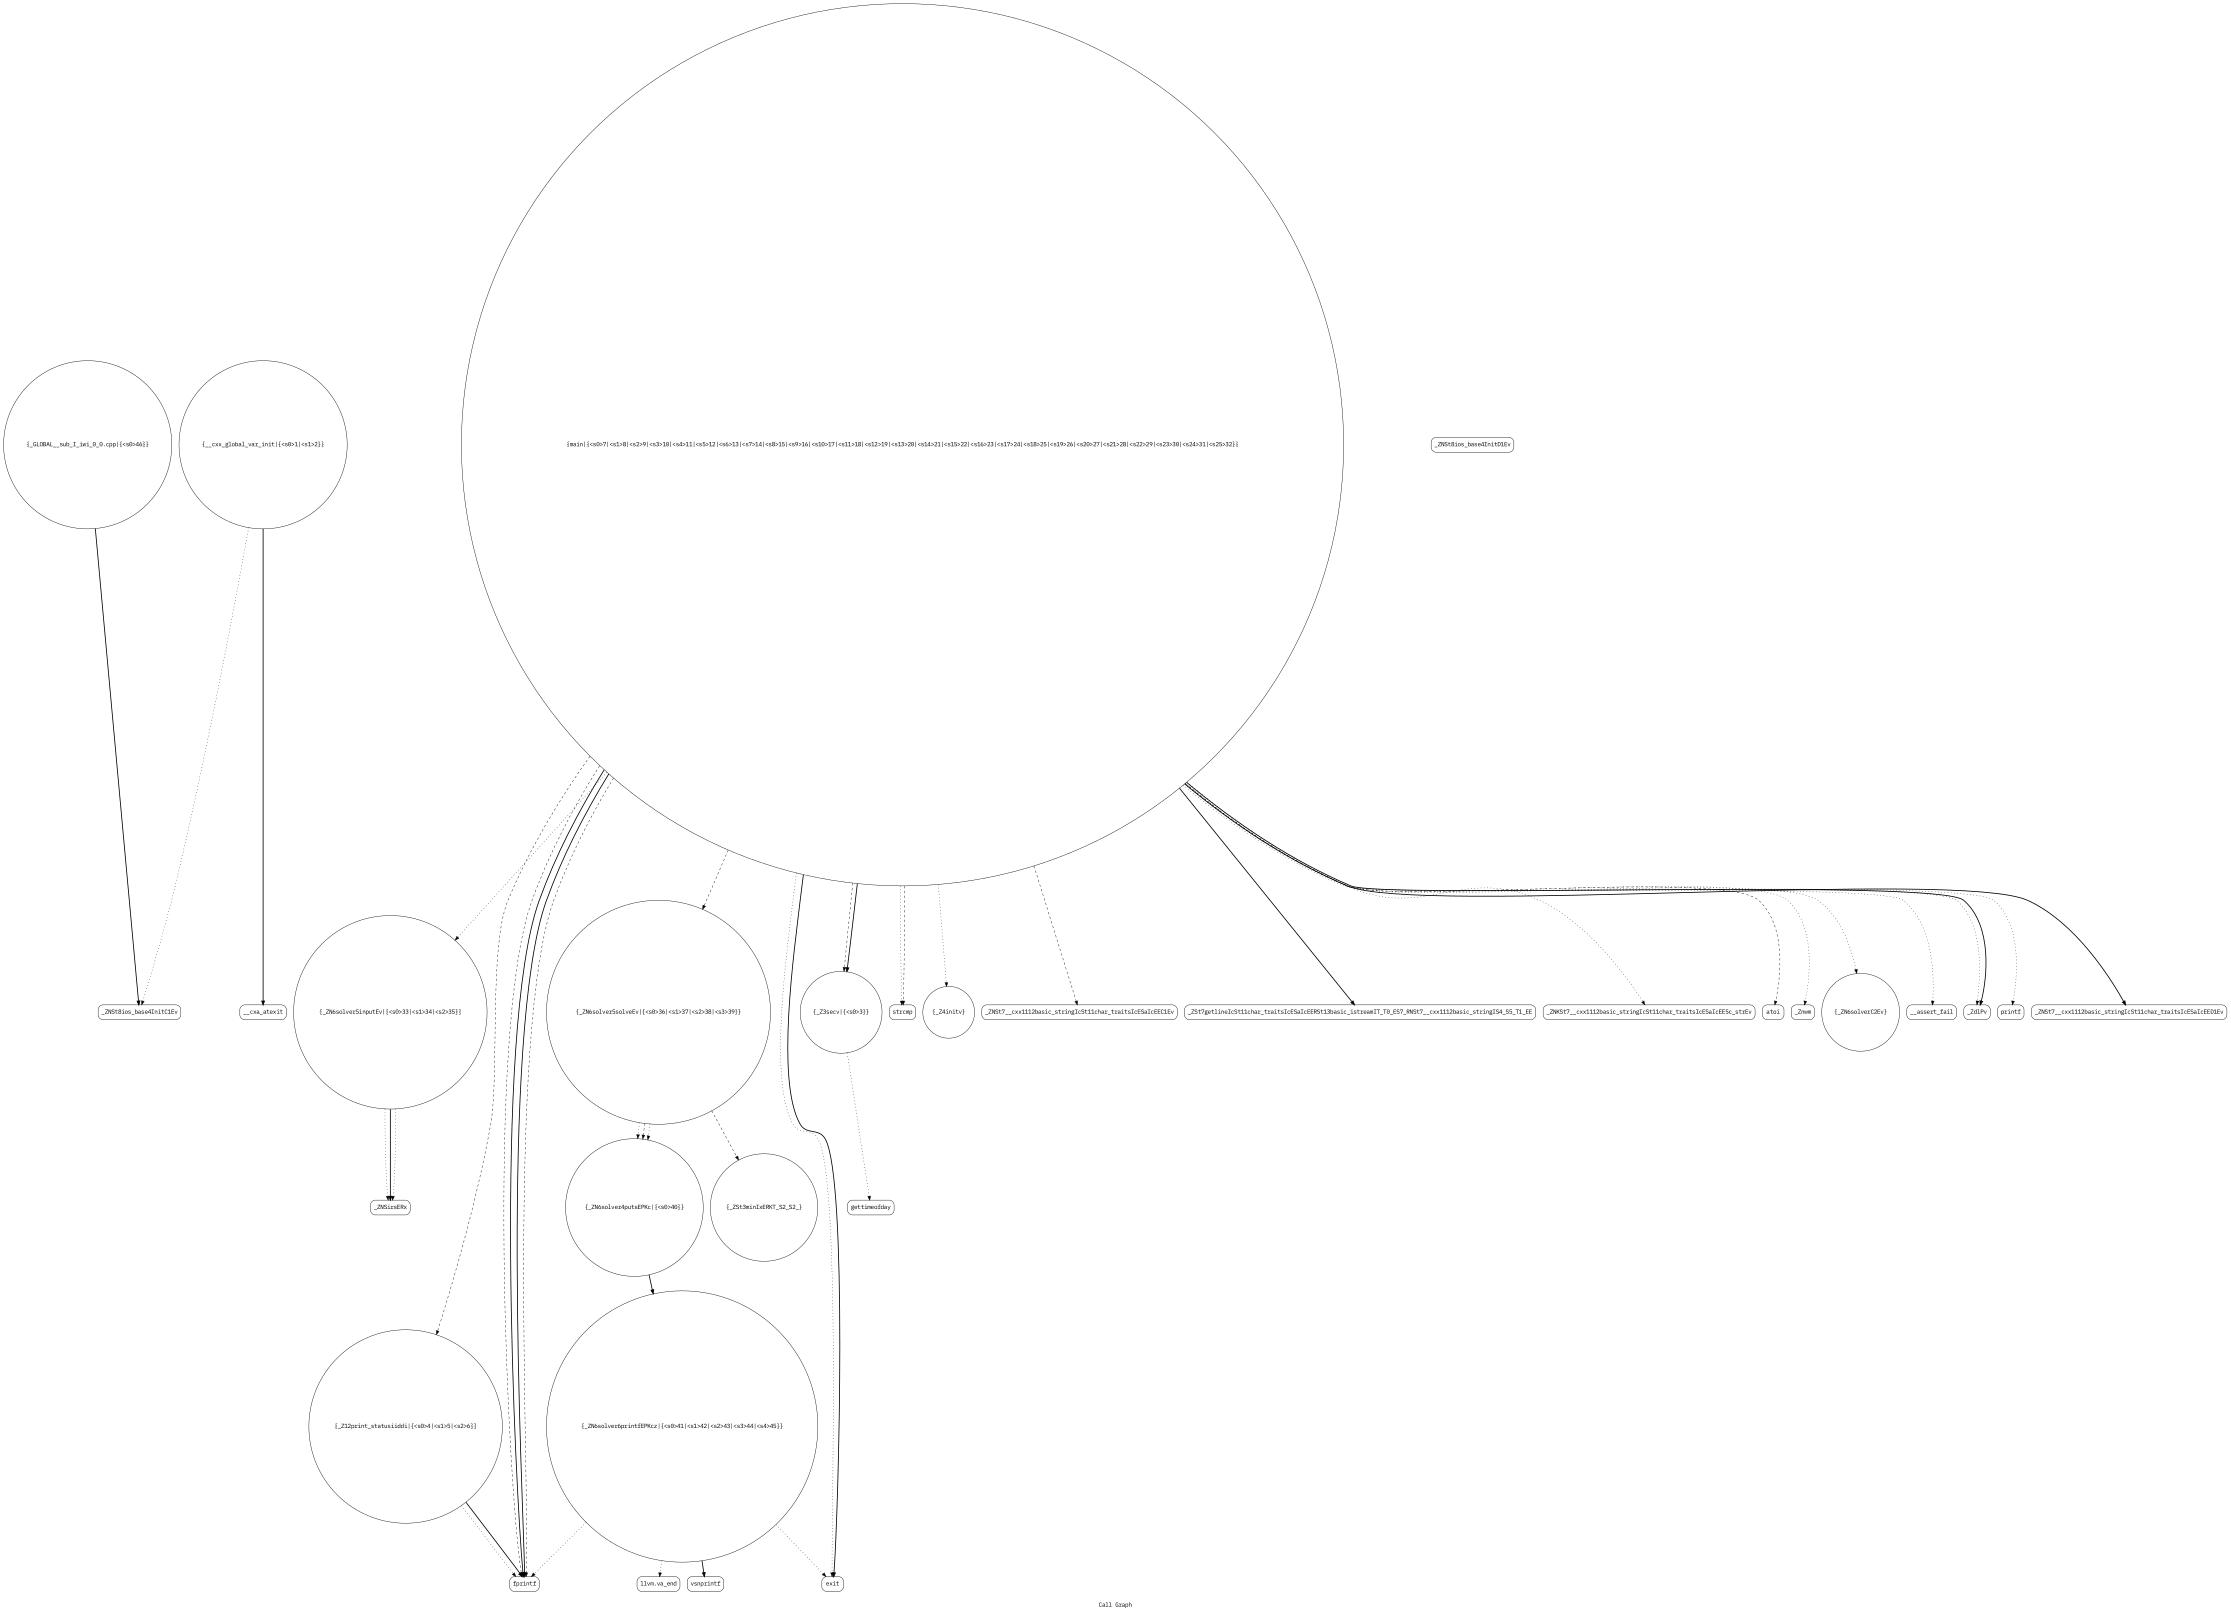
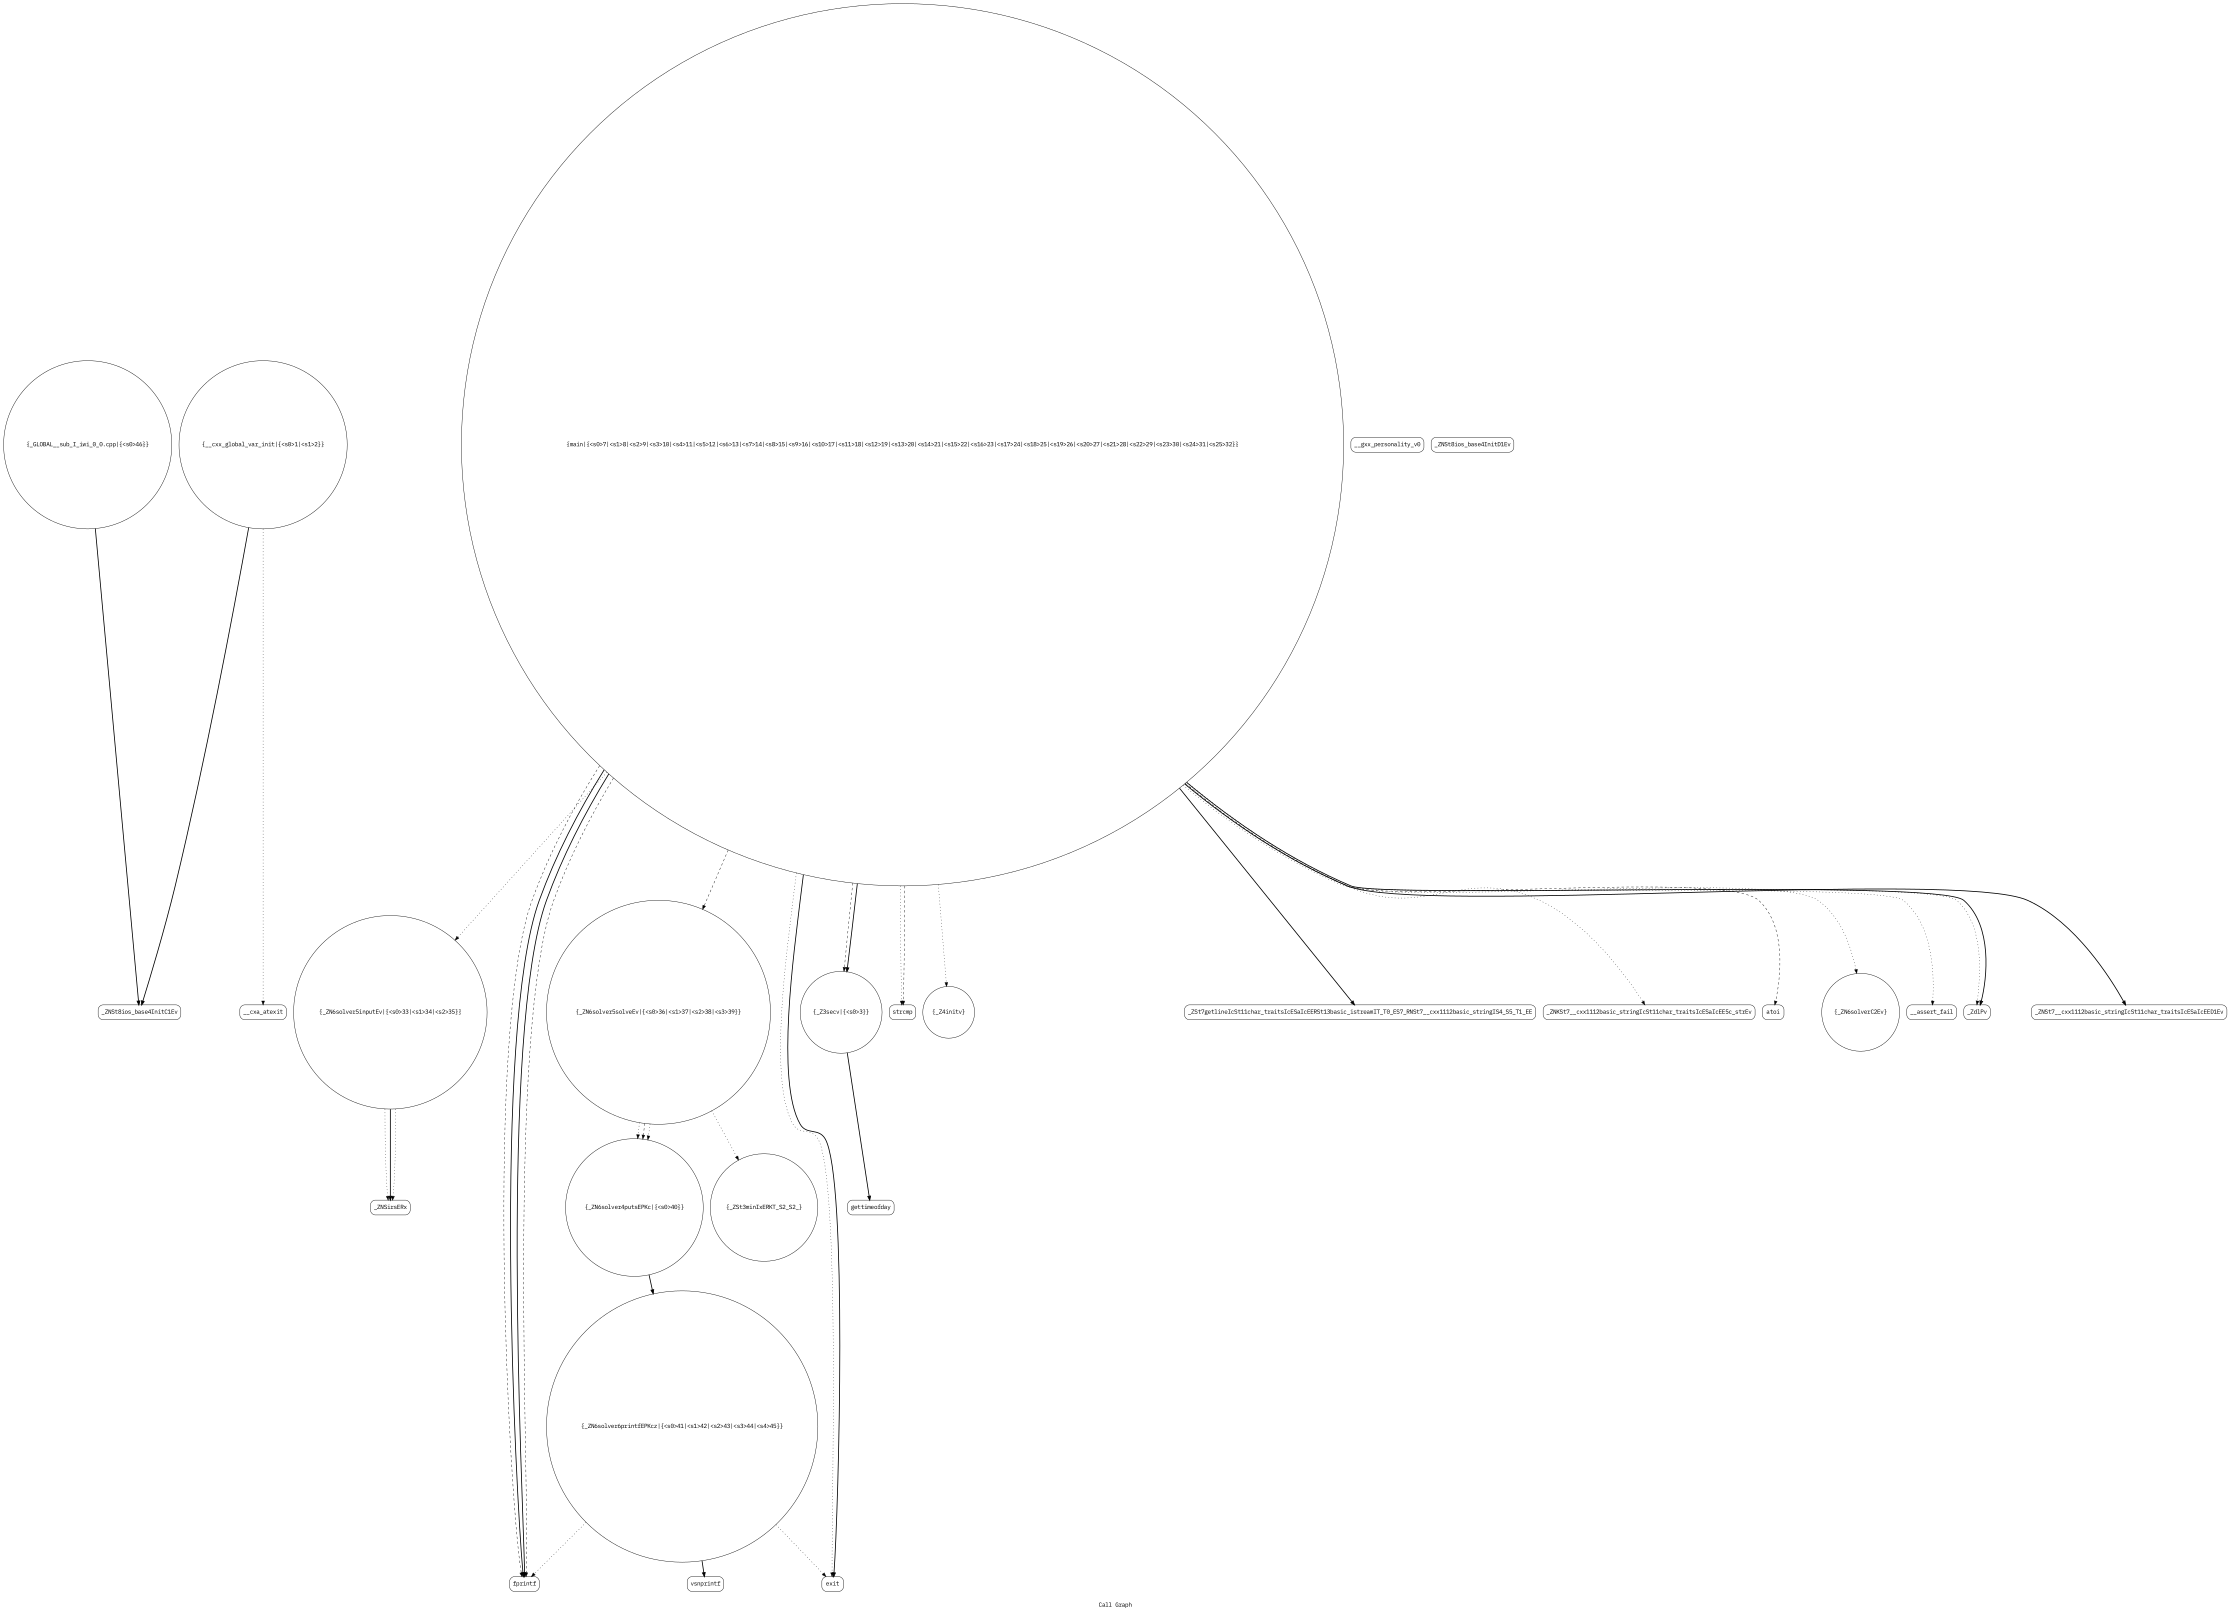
node "__gxx_personality_v0": added
edge "{__cxx_global_var_init|{<s0>1|<s1>2}}" -> "__cxa_atexit": style bold -> dotted
edge "{__cxx_global_var_init|{<s0>1|<s1>2}}" -> "_ZNSt8ios_base4InitC1Ev": style dotted -> bold
node "_ZNSt7__cxx1112basic_stringIcSt11char_traitsIcESaIcEEC1Ev": removed
node "_Znwm": removed
node "printf": removed
edge "{_Z3secv|{<s0>3}}" -> "gettimeofday": style dotted -> bold
edge "{_ZN6solver5solveEv|{<s0>36|<s1>37|<s2>38|<s3>39}}" -> "{_ZSt3minIxERKT_S2_S2_}": style dashed -> dotted
node "{_Z12print_statusiiddi|{<s0>4|<s1>5|<s2>6}}": removed
node "llvm.va_end": removed
